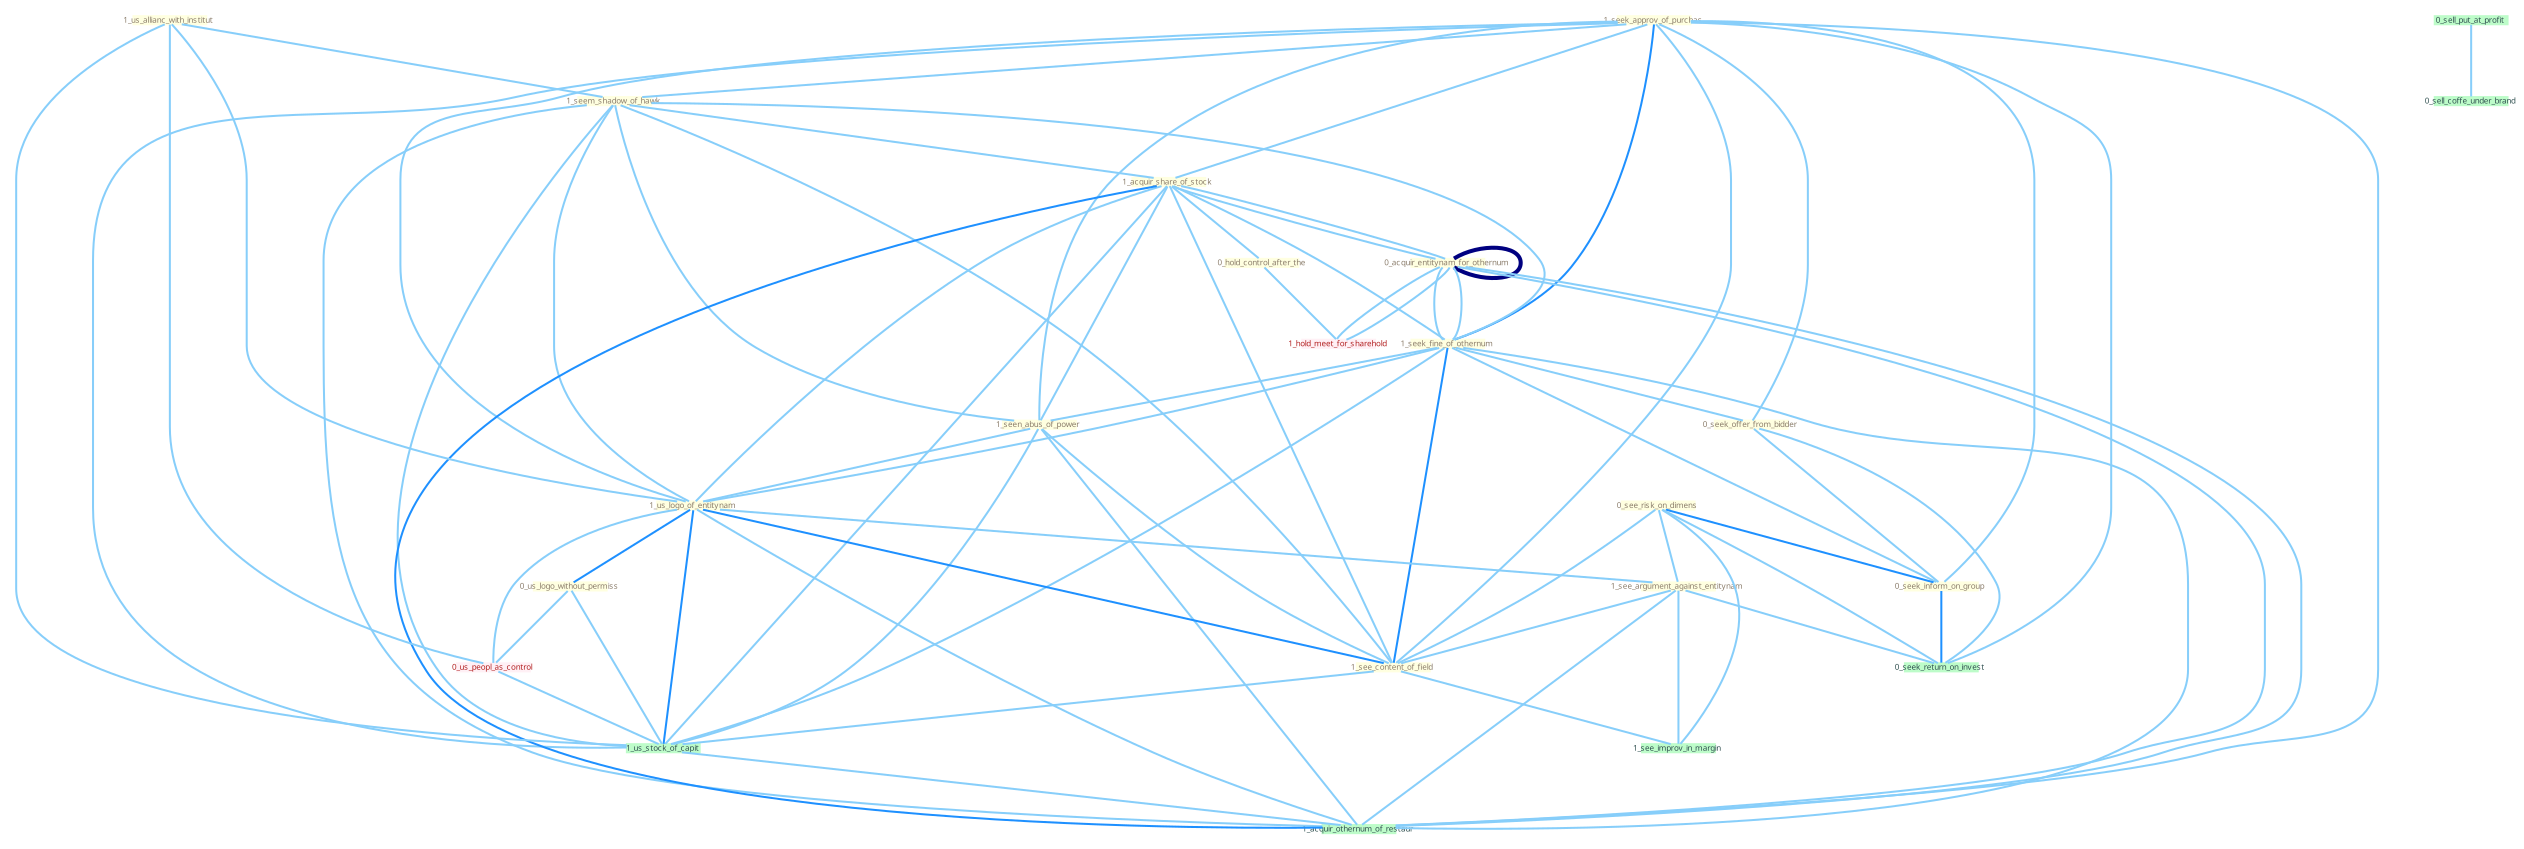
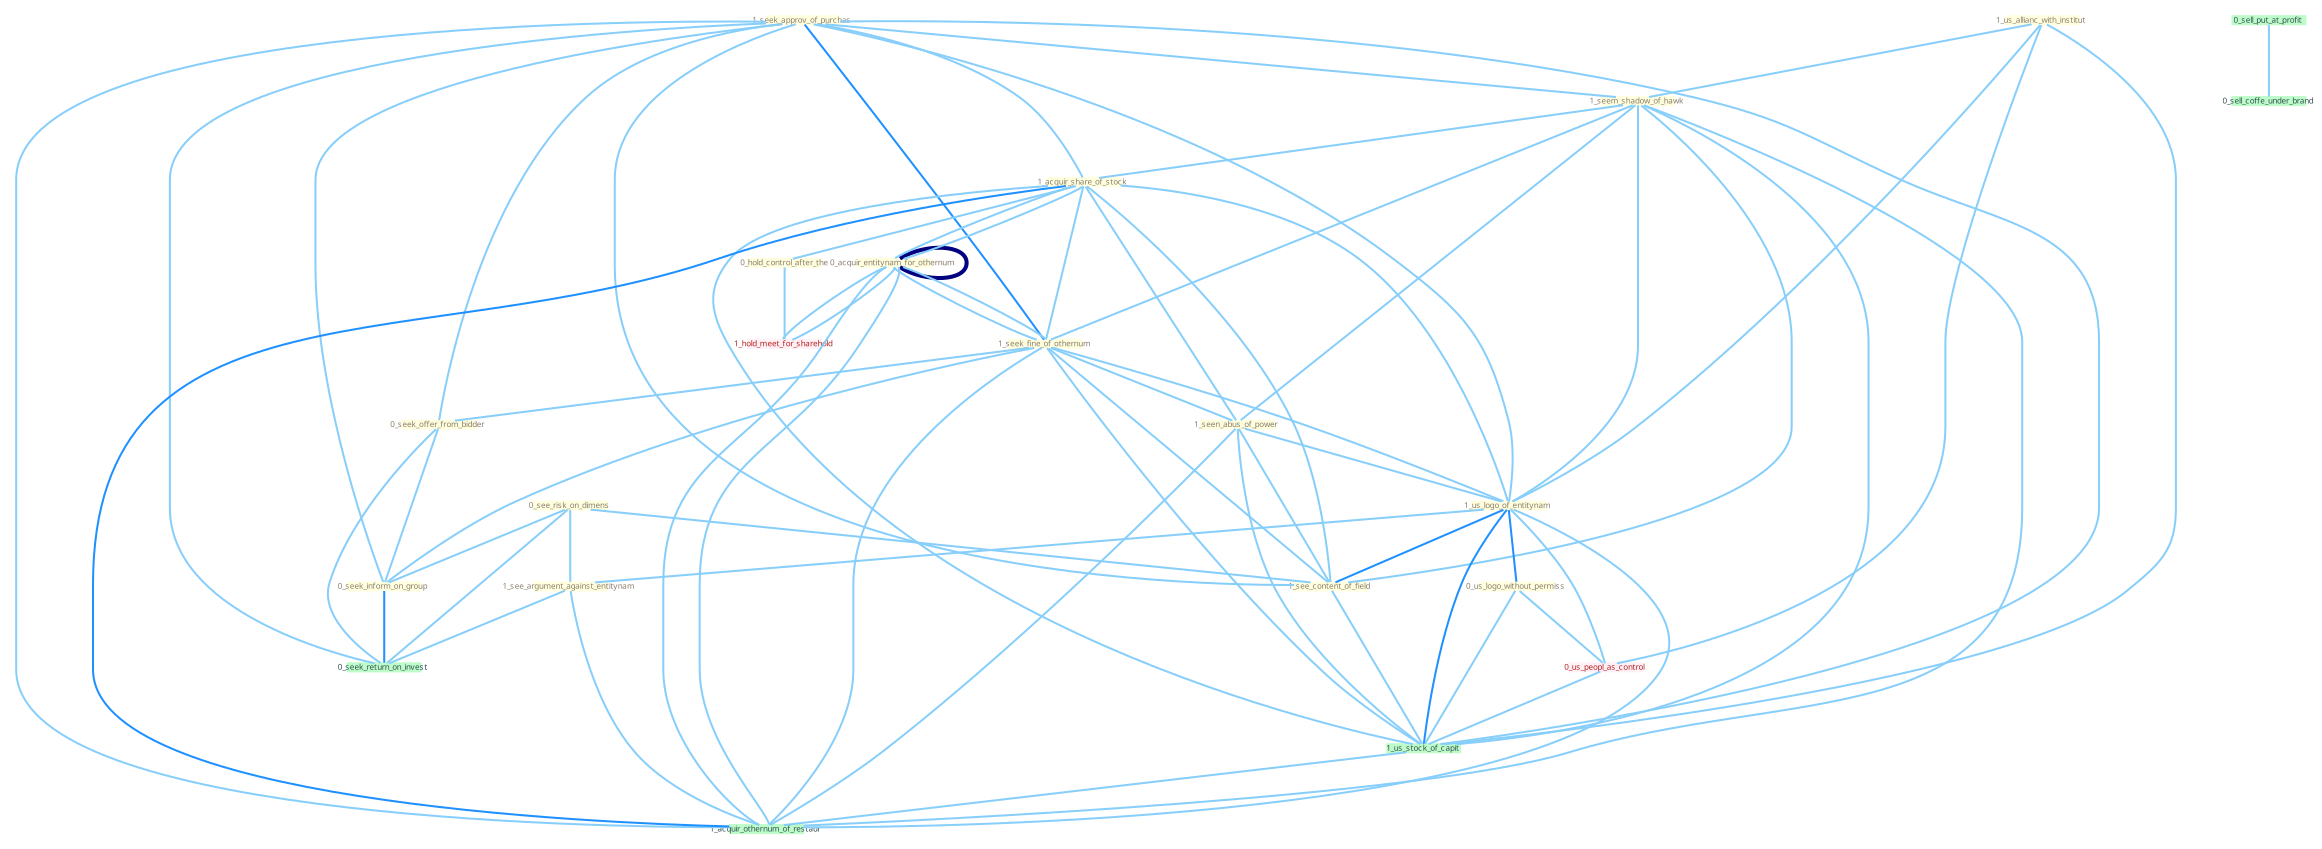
edge "1_seek_approv_of_purchas" -- "1_seen_abus_of_power": removed
edge "1_seek_fine_of_othernum" -- "1_see_content_of_field": color #1e90ff -> #87cefa
edge "0_see_risk_on_dimens" -- "0_seek_inform_on_group": color #1e90ff -> #87cefa
edge "1_see_argument_against_entitynam" -- "1_see_content_of_field": removed
node "1_see_improv_in_margin": removed
